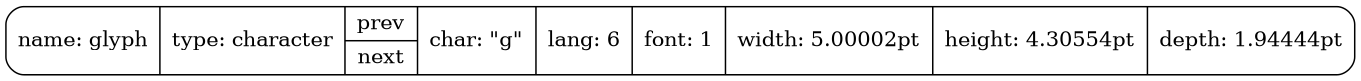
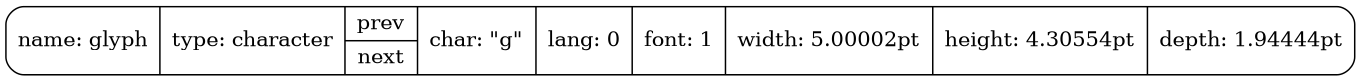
node "name: glyph": text "lang: 6" -> "lang: 0"
